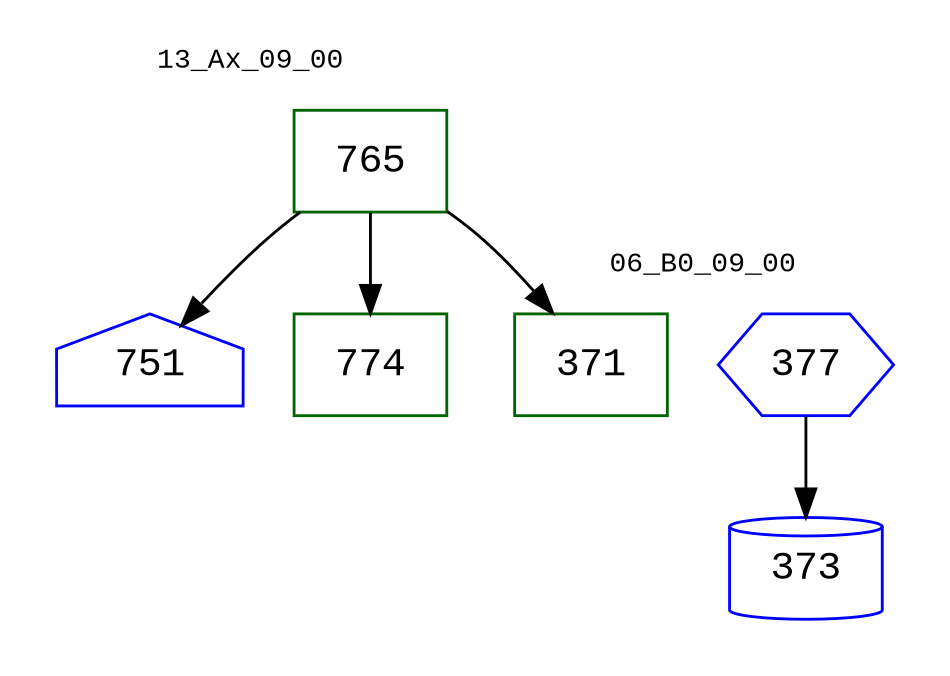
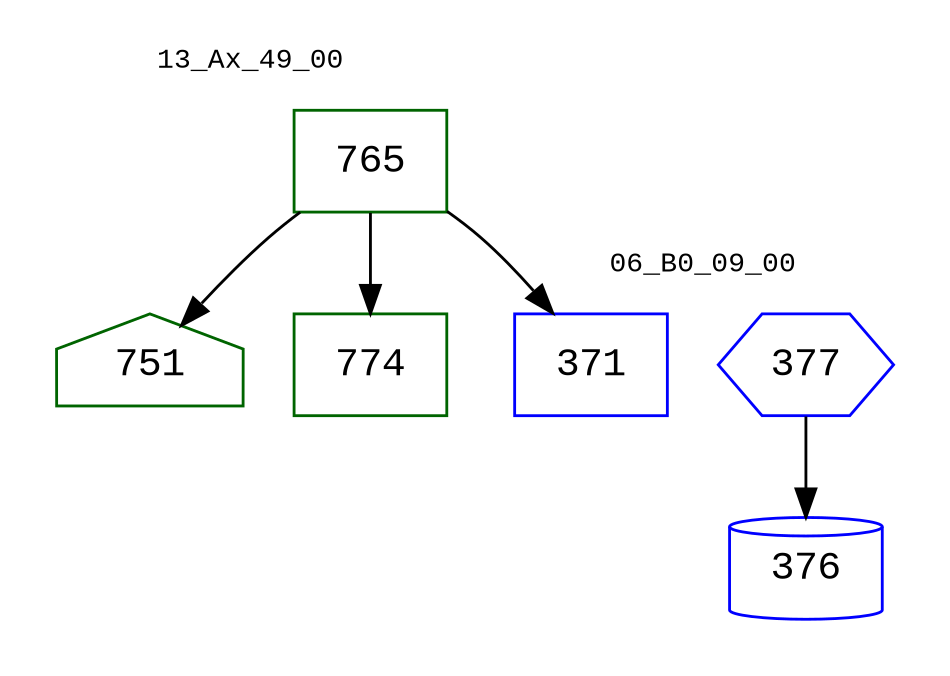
cluster "13_Ax_09_00": label "13_Ax_09_00" -> "13_Ax_49_00"
node "751": color blue -> darkgreen
node "371": color darkgreen -> blue
node "373": label "373" -> "376"
